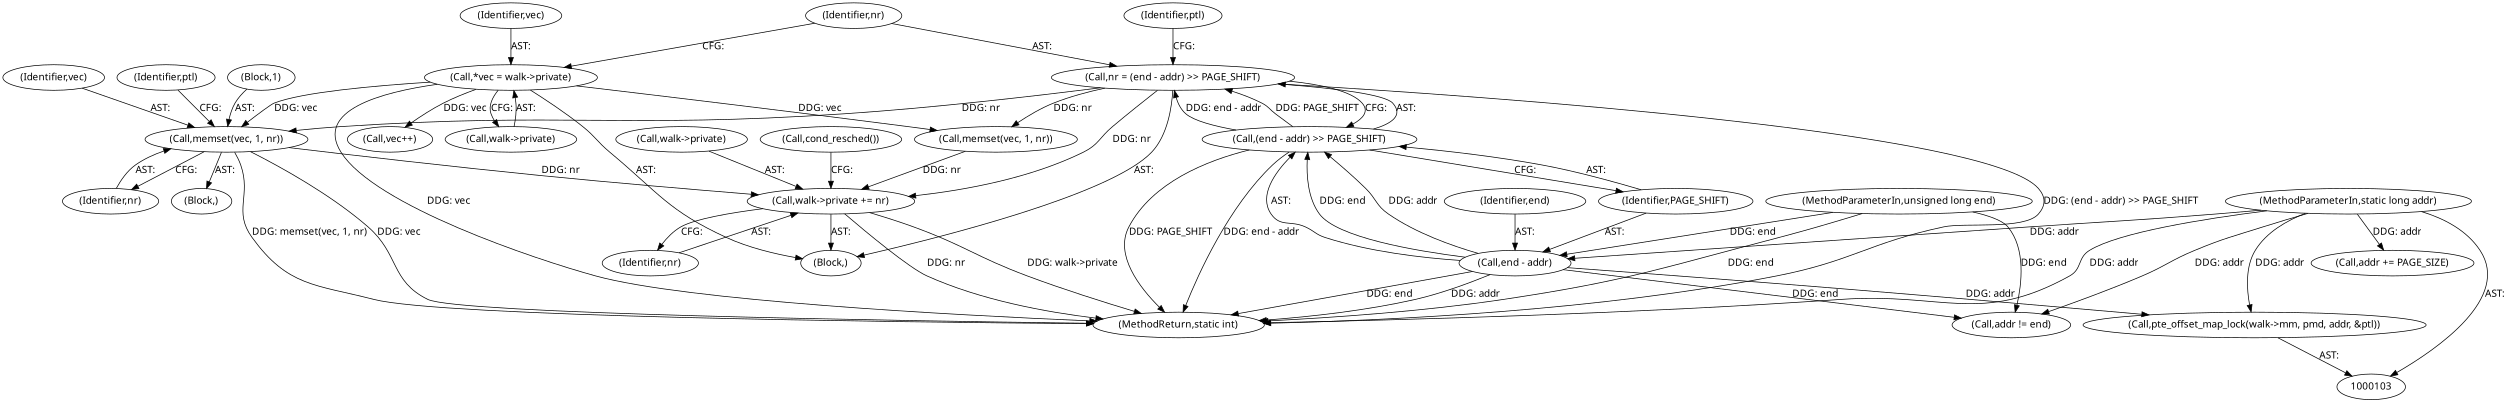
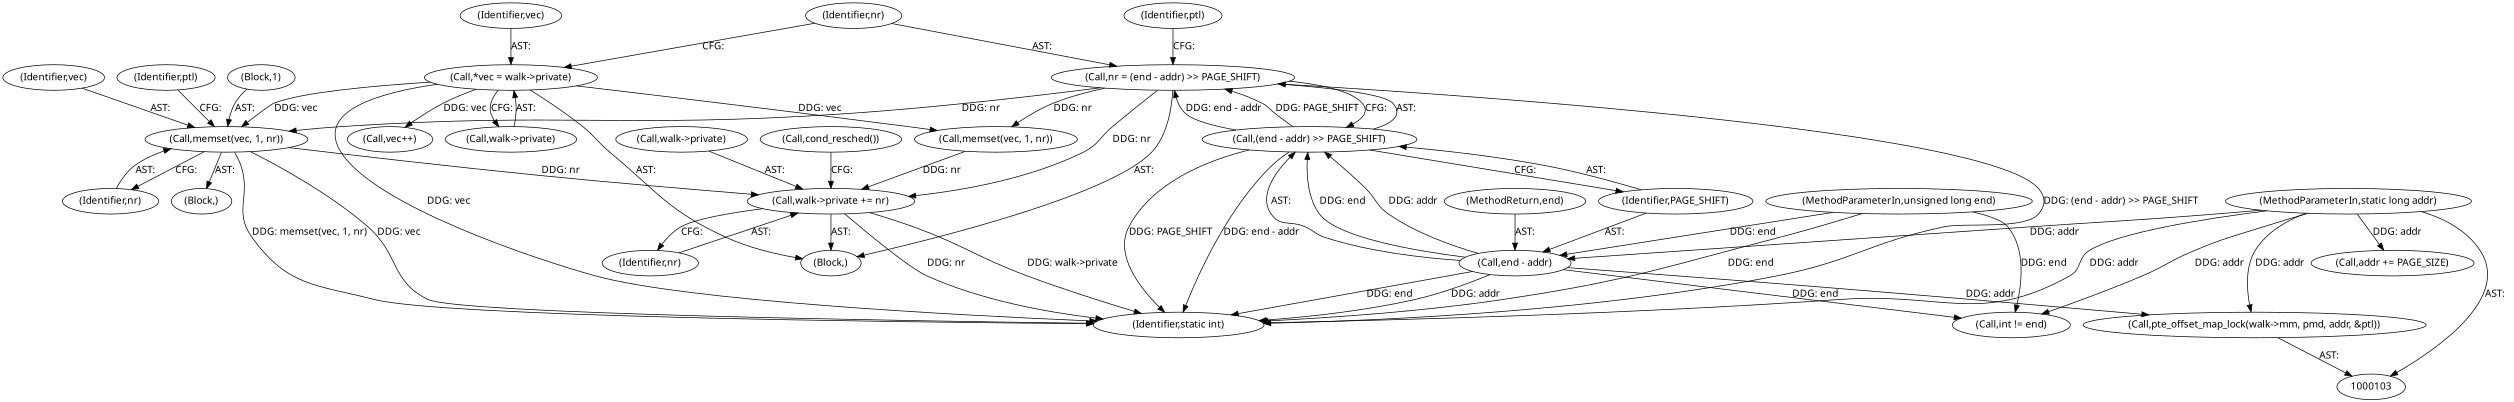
node "(Identifier,end)": label "(Identifier,end)" -> "(MethodReturn,end)"
node "(MethodReturn,static int)": label "(MethodReturn,static int)" -> "(Identifier,static int)"
node "(Call,addr != end)": label "(Call,addr != end)" -> "(Call,int != end)"
